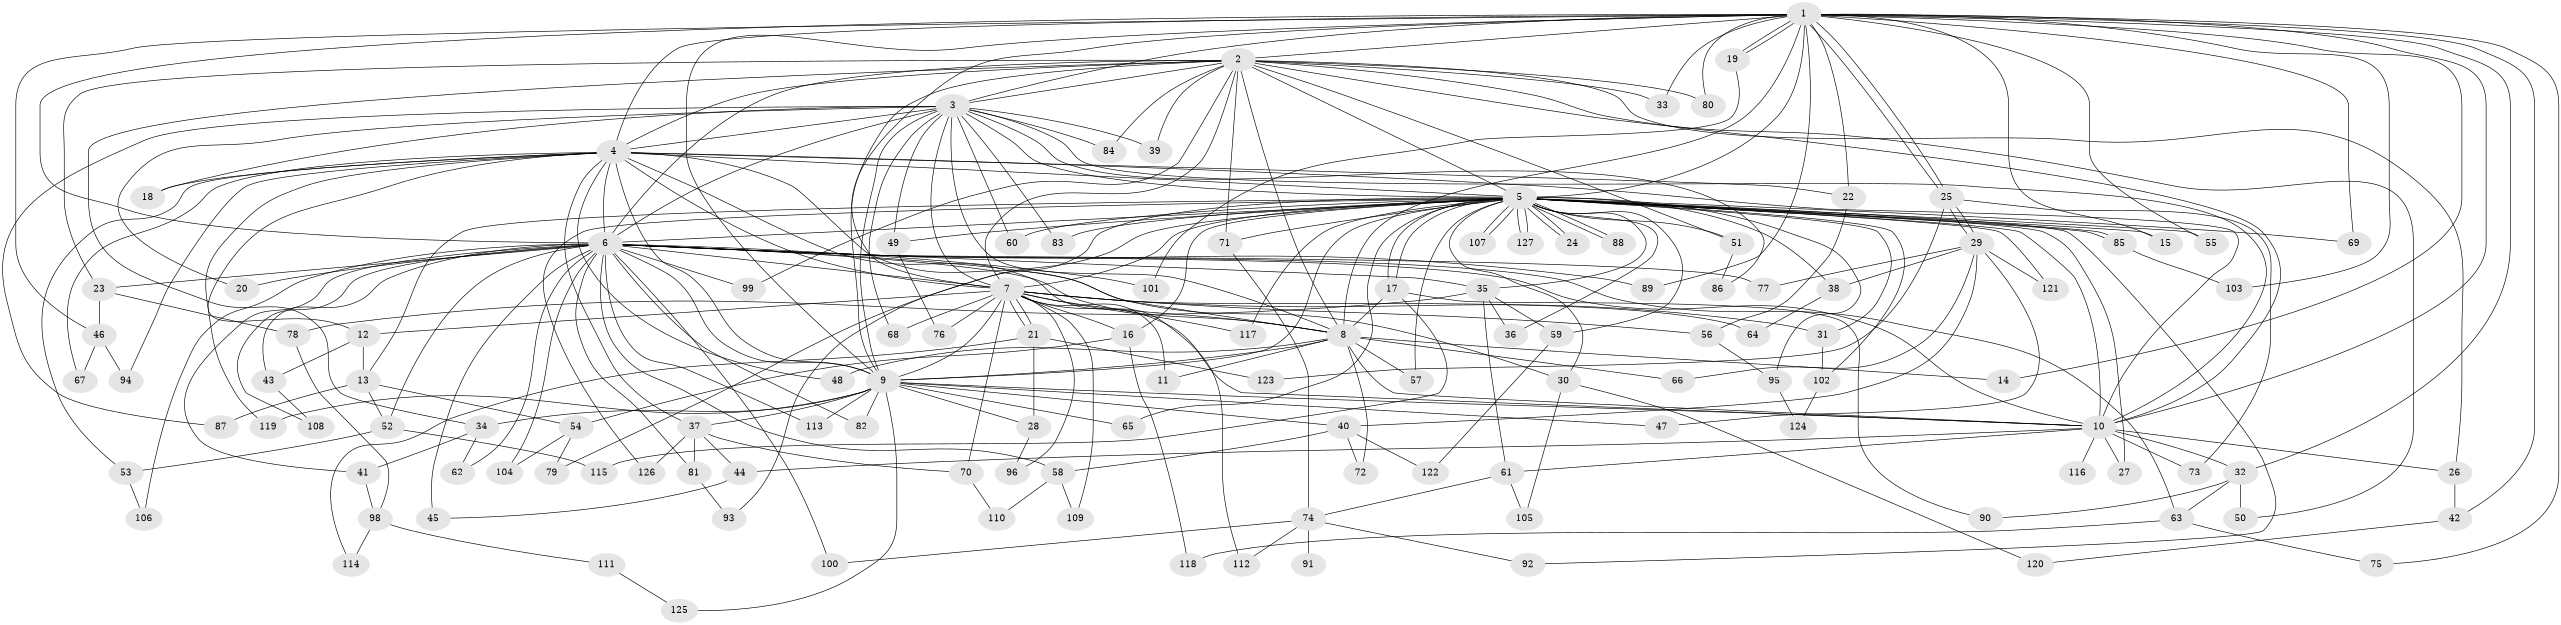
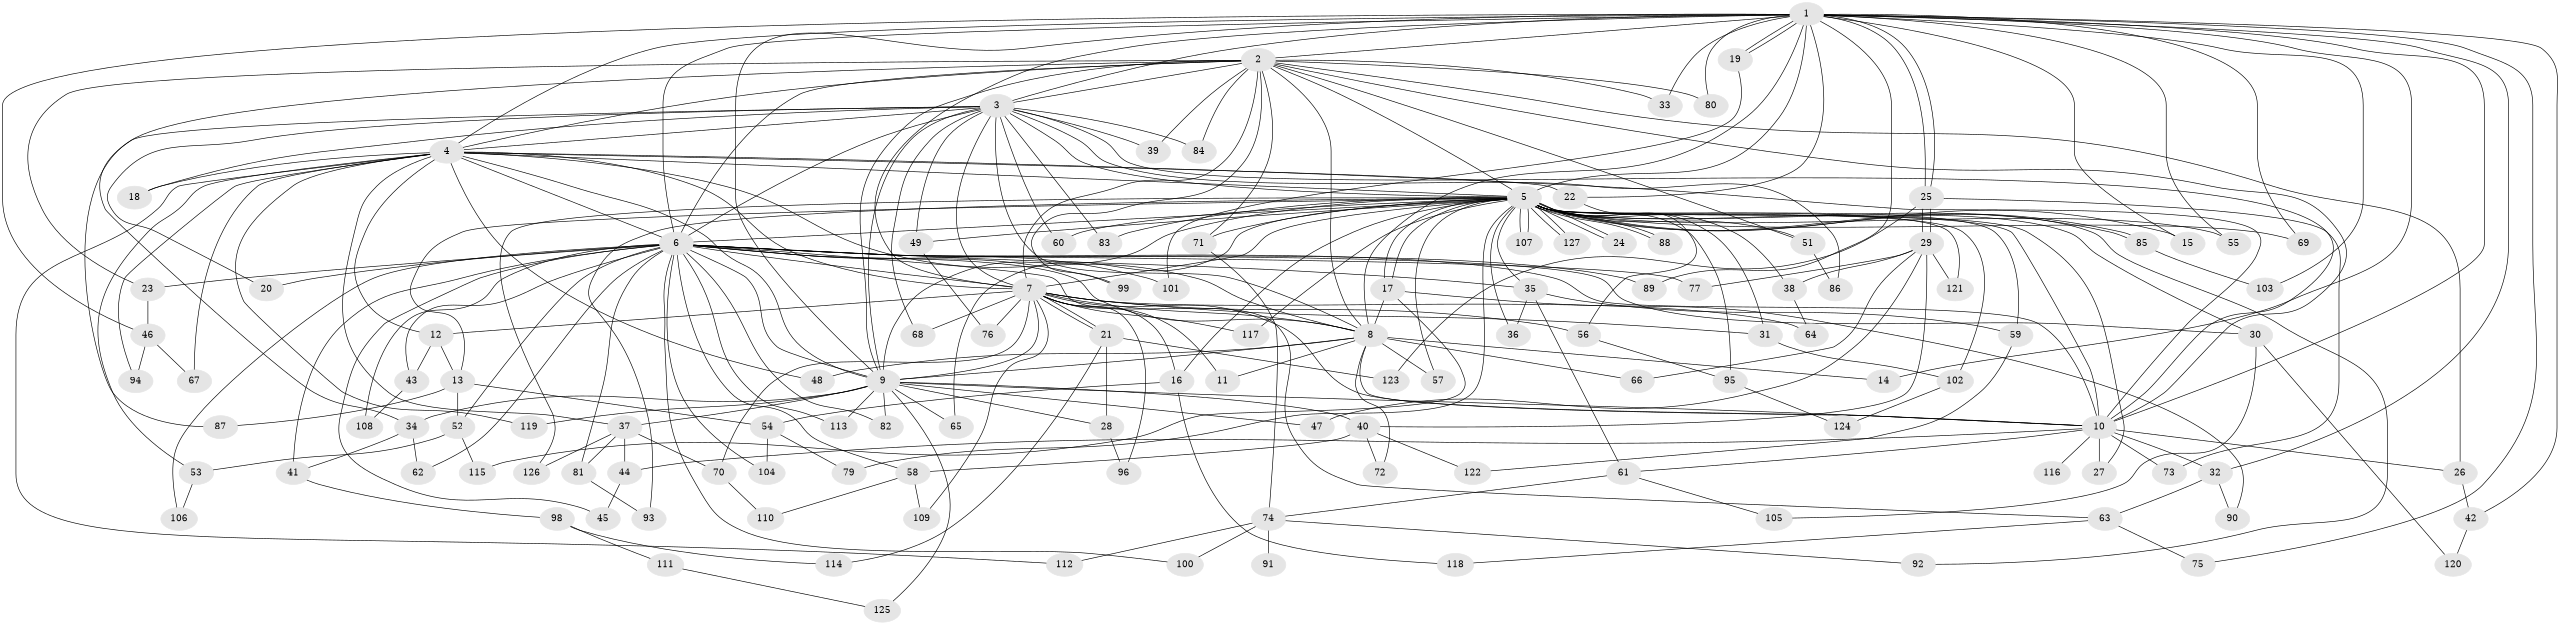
node "78": removed
node "50": removed
